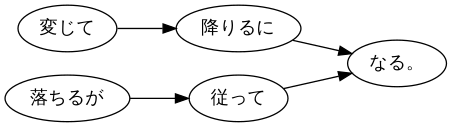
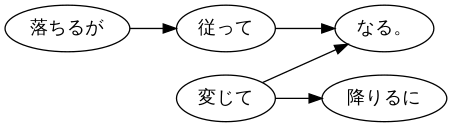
edge "降りるに" -> "なる。": now "変じて" -> "なる。"
